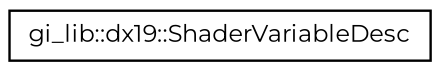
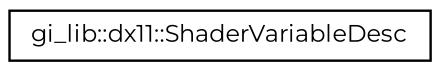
node "gi_lib::dx19::ShaderVariableDesc": label "gi_lib::dx19::ShaderVariableDesc" -> "gi_lib::dx11::ShaderVariableDesc"
